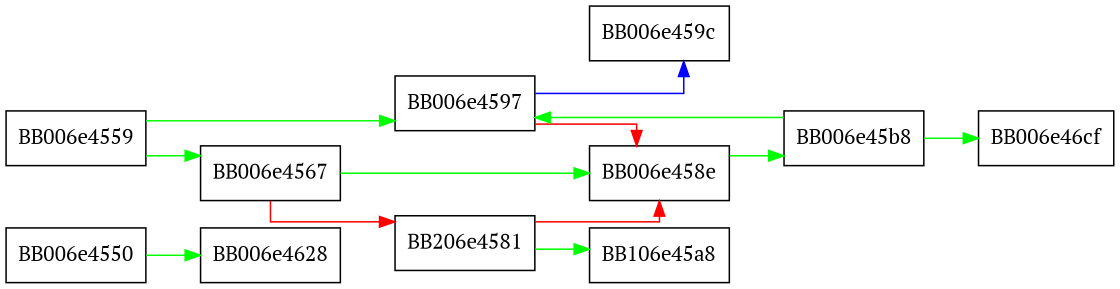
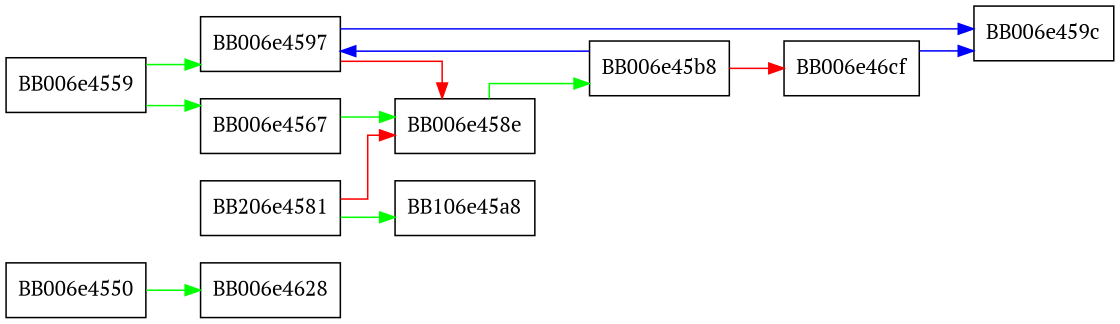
edge "BB006e46cf" -> "BB006e459c": added
edge "BB006e45b8" -> "BB006e4597": color green -> blue
edge "BB006e45b8" -> "BB006e46cf": color green -> red
edge "BB006e4567" -> "BB206e4581": removed
